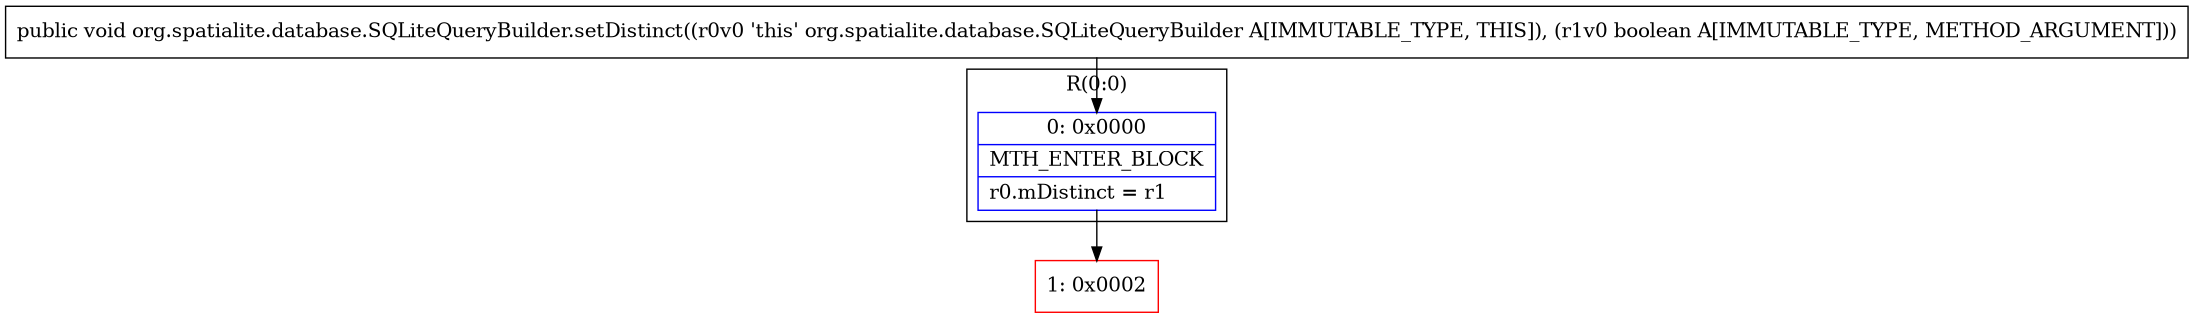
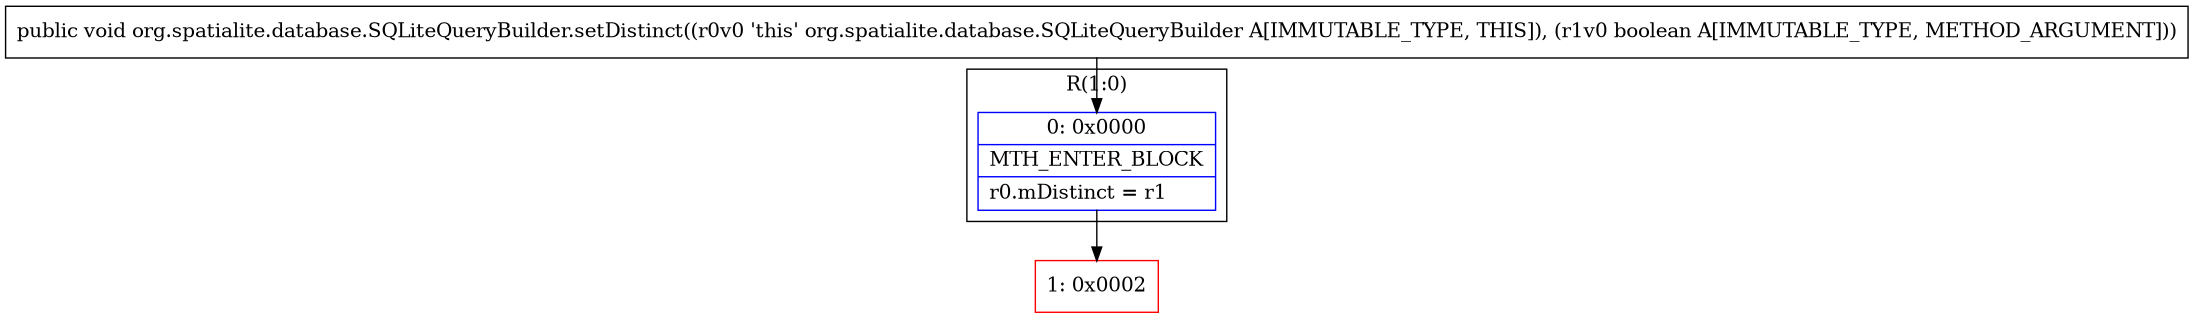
cluster "R(0:0)": label "R(0:0)" -> "R(1:0)"
